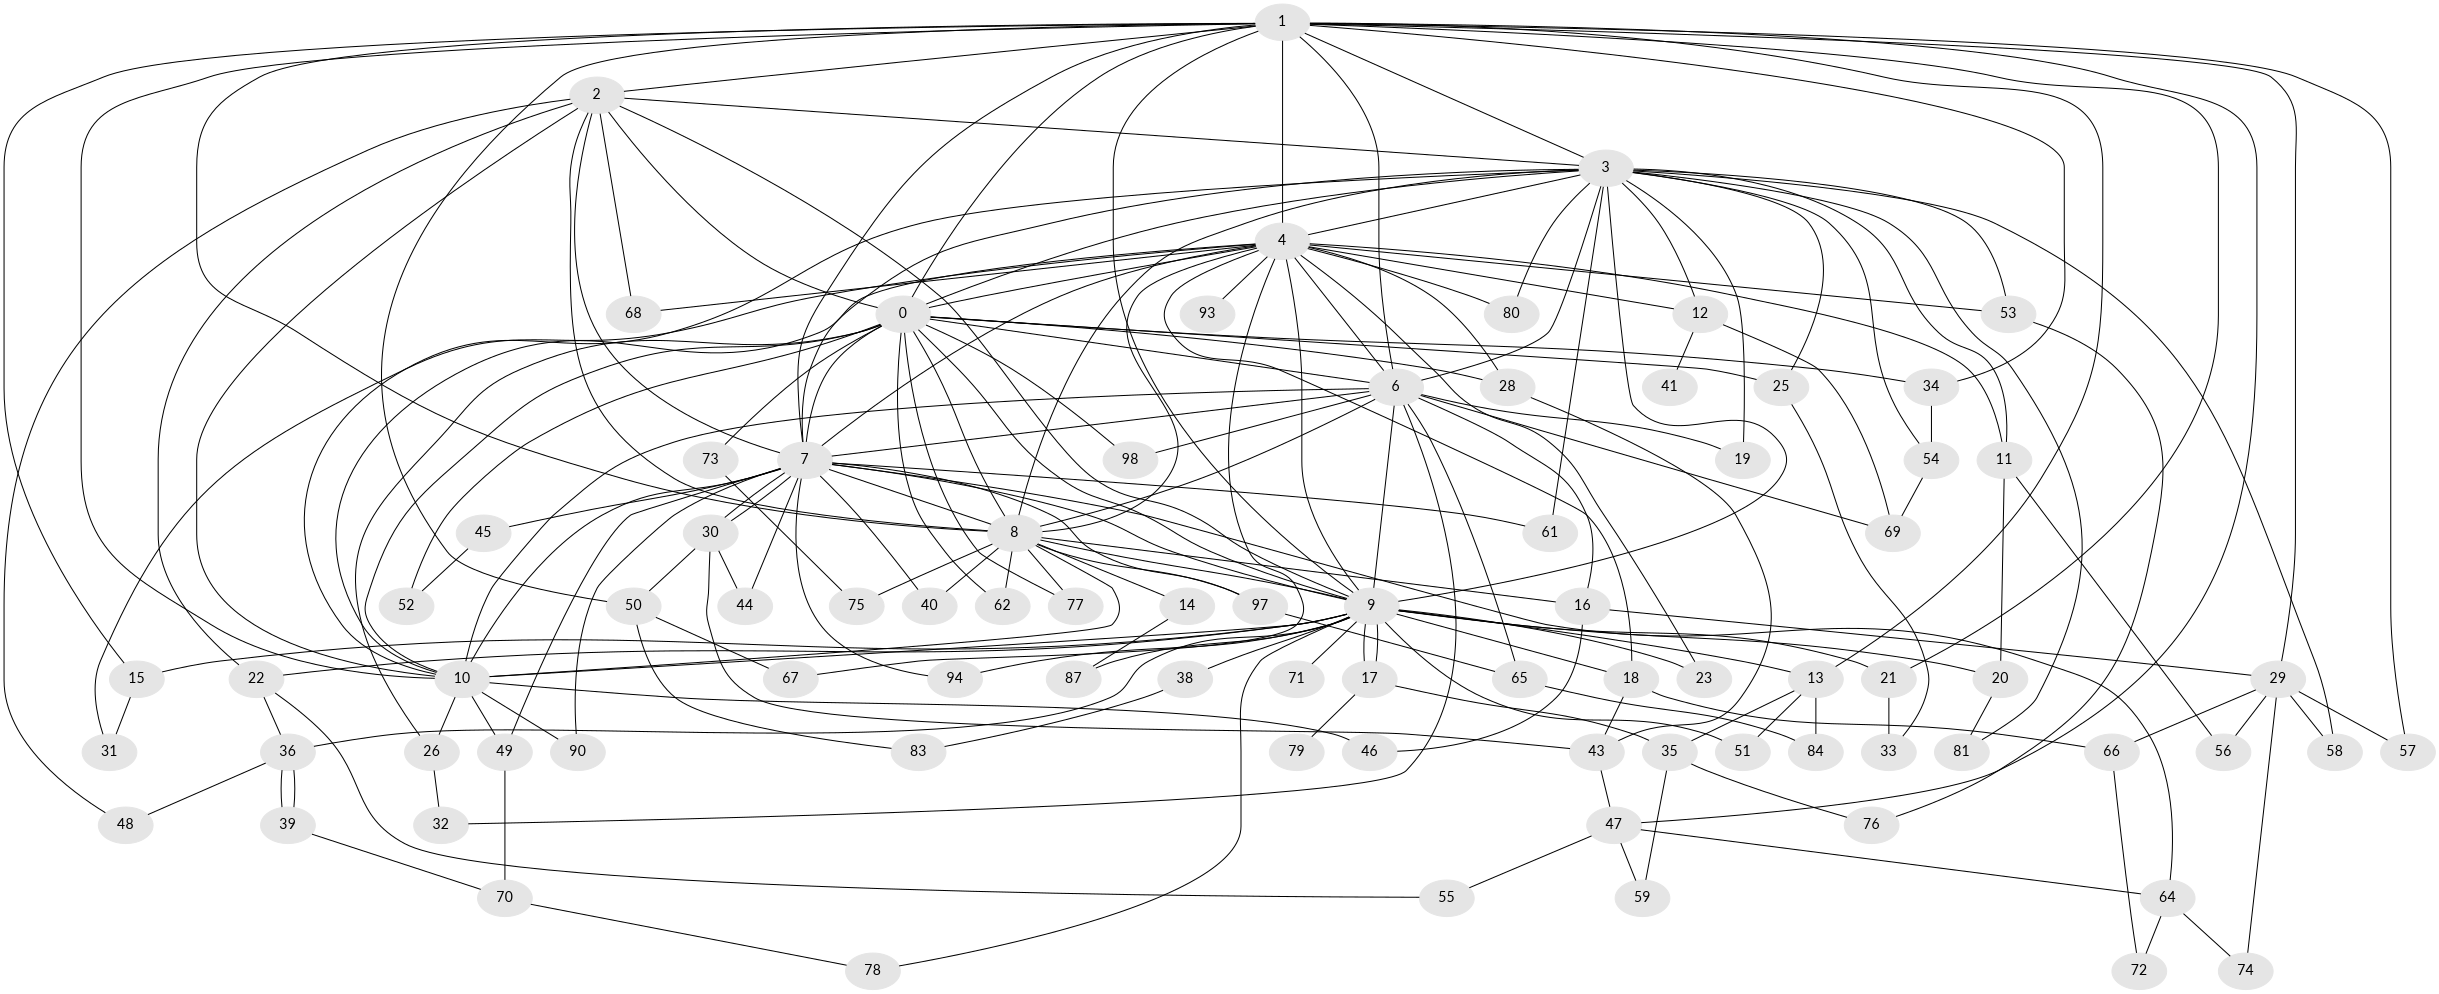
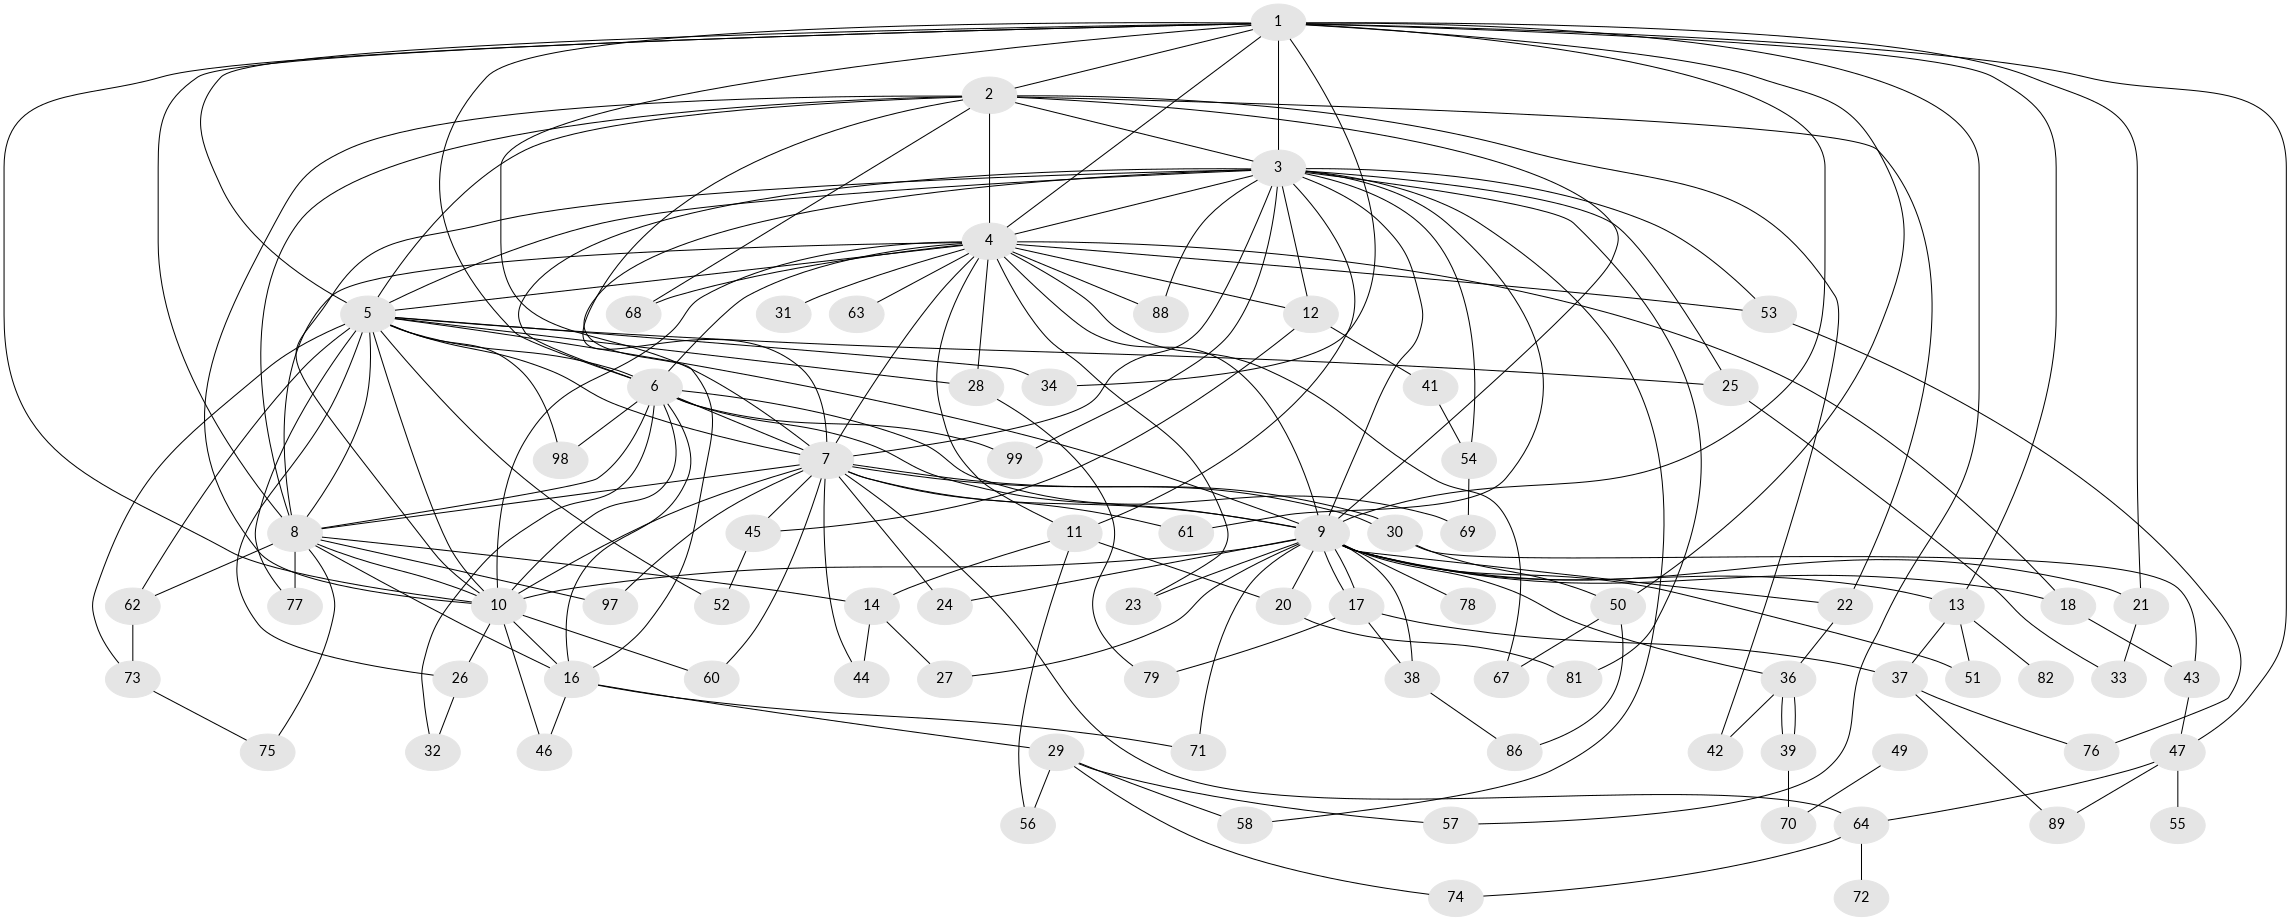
edge "1" -- "29": removed
edge "2" -- "4": added
edge "3" -- "8": now "3" -- "16"
node "0": label "0" -> "5"
node "93": label "93" -> "63"
node "80": label "80" -> "88"
edge "12" -- "69": now "12" -- "45"
edge "34" -- "54": now "41" -- "54"
node "19": label "19" -> "99"
edge "7" -- "49": removed
edge "28" -- "43": now "28" -- "79"
edge "11" -- "14": added
edge "8" -- "9": removed
edge "30" -- "44": now "14" -- "44"
node "40": removed
edge "62" -- "73": added
edge "17" -- "38": added
node "15": removed
node "94": label "94" -> "24"
node "87": label "87" -> "27"
node "65": removed
edge "10" -- "49": now "10" -- "16"
edge "16" -- "71": added
node "90": label "90" -> "60"
node "83": label "83" -> "86"
node "35": label "35" -> "37"
node "84": label "84" -> "82"
node "66": removed
node "48": label "48" -> "42"
edge "22" -- "55": removed
node "59": label "59" -> "89"
edge "70" -- "78": removed
